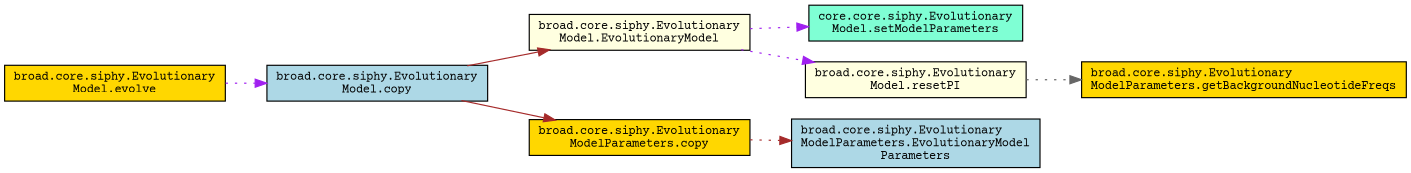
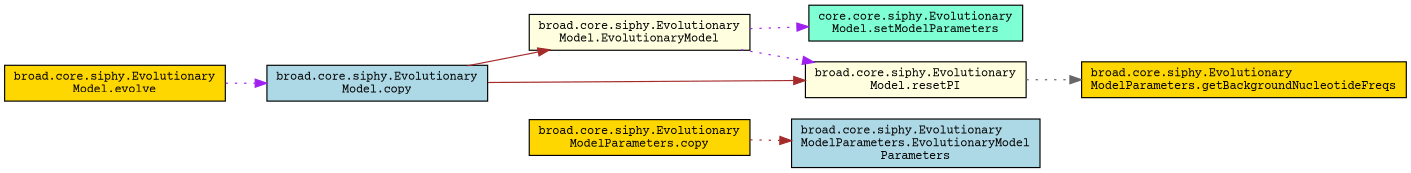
edge "broad.core.siphy.Evolutionary Model.copy" -> "broad.core.siphy.Evolutionary ModelParameters.copy": now "broad.core.siphy.Evolutionary Model.copy" -> "broad.core.siphy.Evolutionary Model.resetPI"
